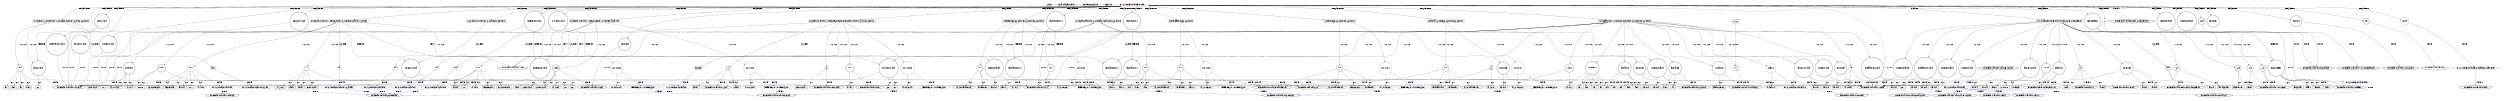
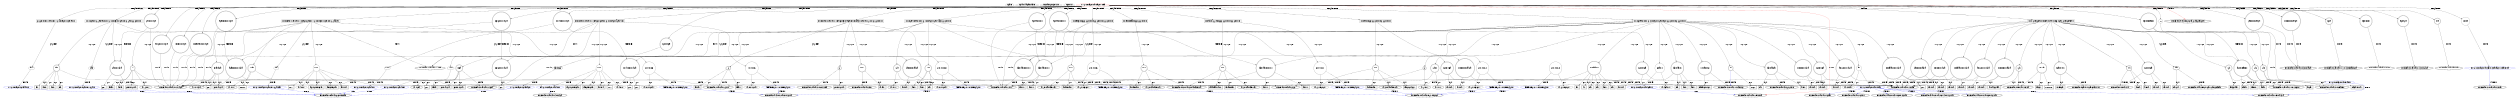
edge "void getSuggestionData(java.lang.String)" -> "anonymous43": removed, label "INSTANTIATE"
edge "format()" -> "fmt": reversed
node "com.google.gwt.user.client.ui.Button": added
edge "com.google.gwt.event.dom.client.HasBlurHandlers" -> "gov.wa.wsdot.search.client.ListItem": reversed
